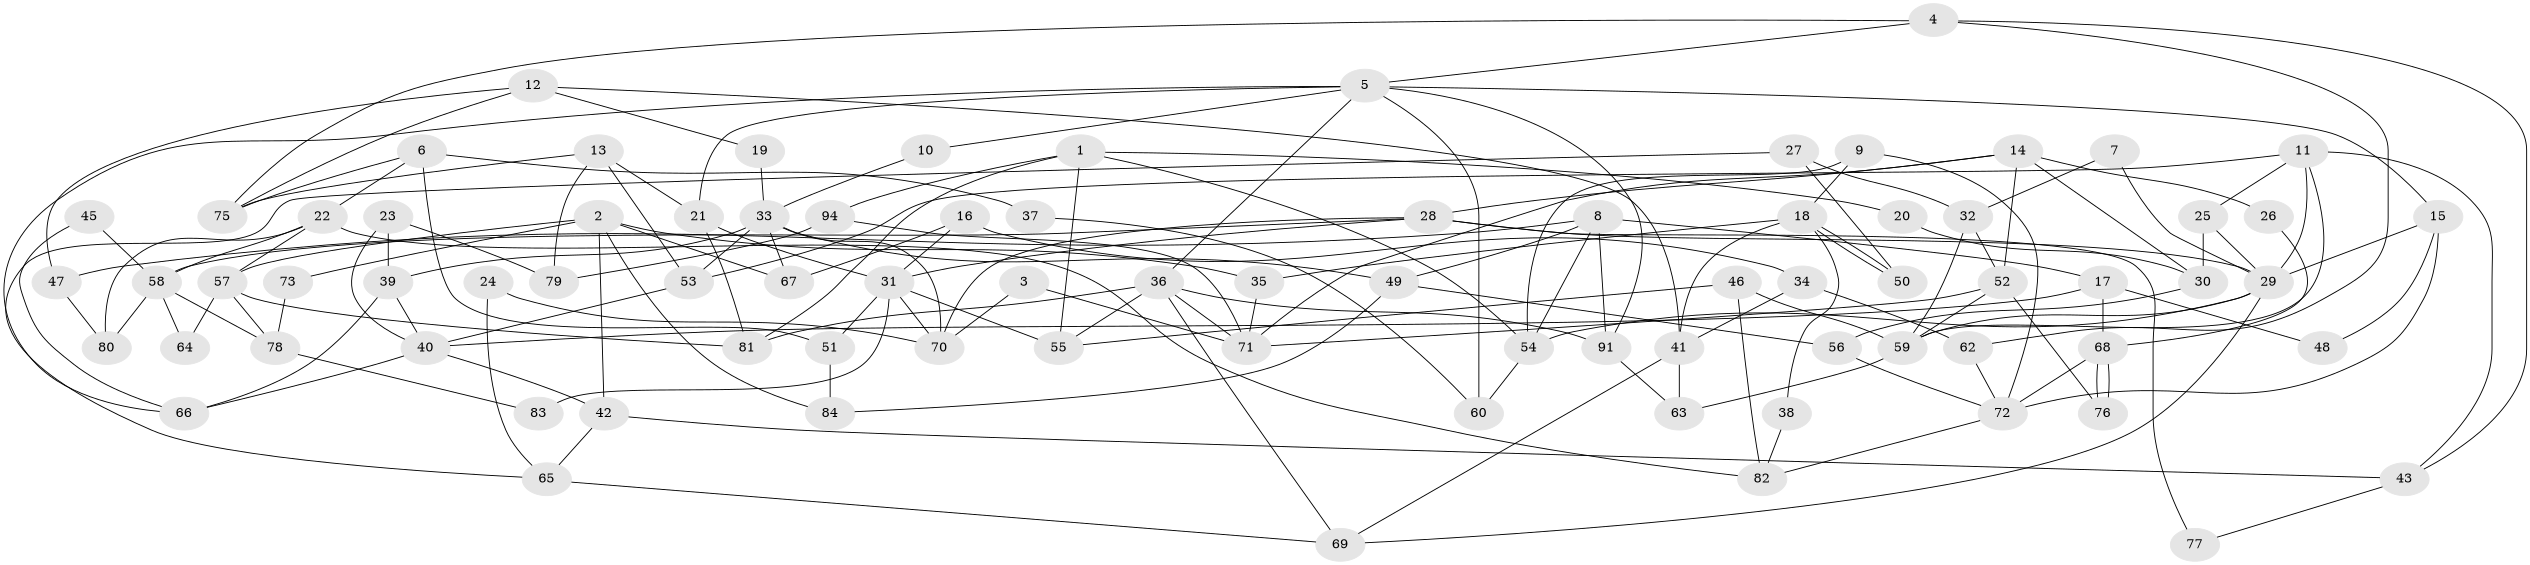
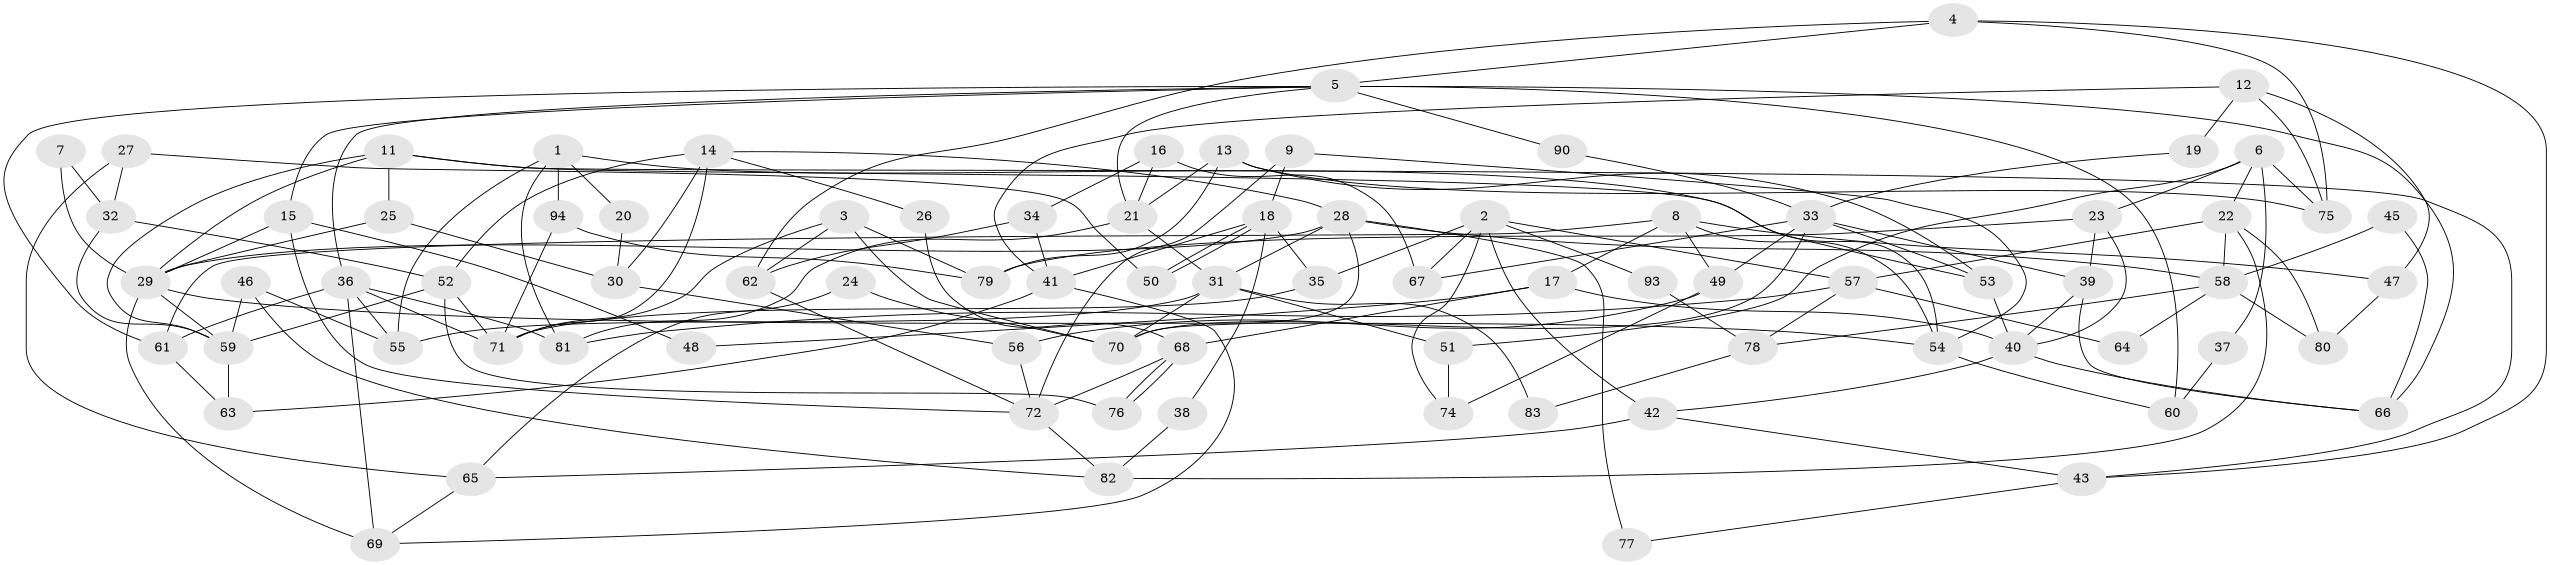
node "10": label "10" -> "90"
edge "6" -- "23": added
edge "3" -- "62": added
edge "16" -- "31": now "16" -- "21"
edge "3" -- "79": added
node "73": label "73" -> "93"
node "91": label "91" -> "61"
node "84": label "84" -> "74"
